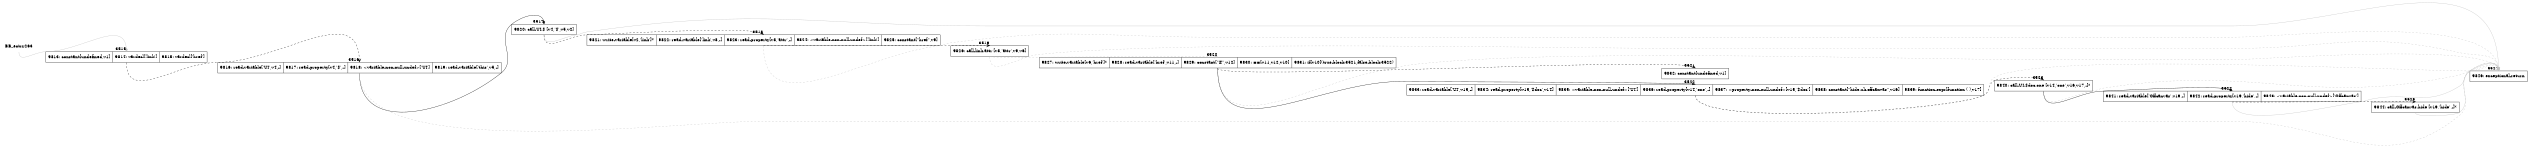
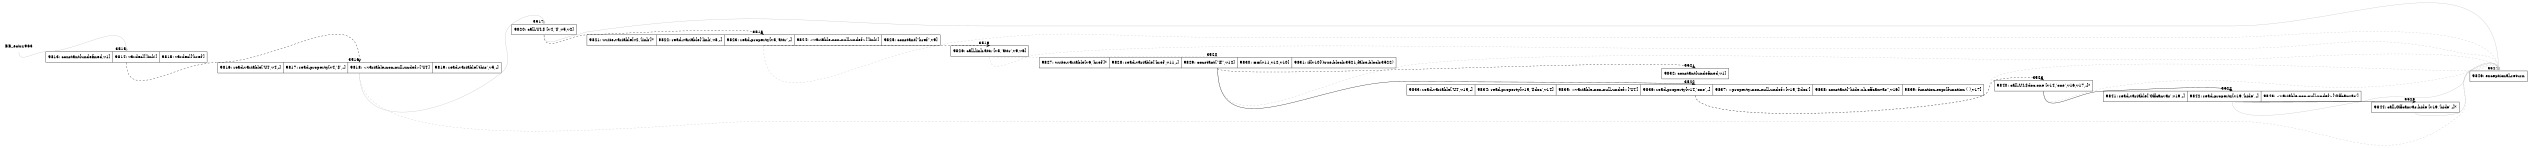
node "BB_entry263": label "BB_entry263" -> "BB_entry963"
edge "9816: read-variable['UI',v4,-]" -> "9820: call-UI.$ [v4,'$',v5,v2]": color black -> gray
edge "9841: read-variable['Offcanvas',v19,-]" -> "9844: call-Offcanvas.hide [v19,'hide',-]*": style dashed -> solid
